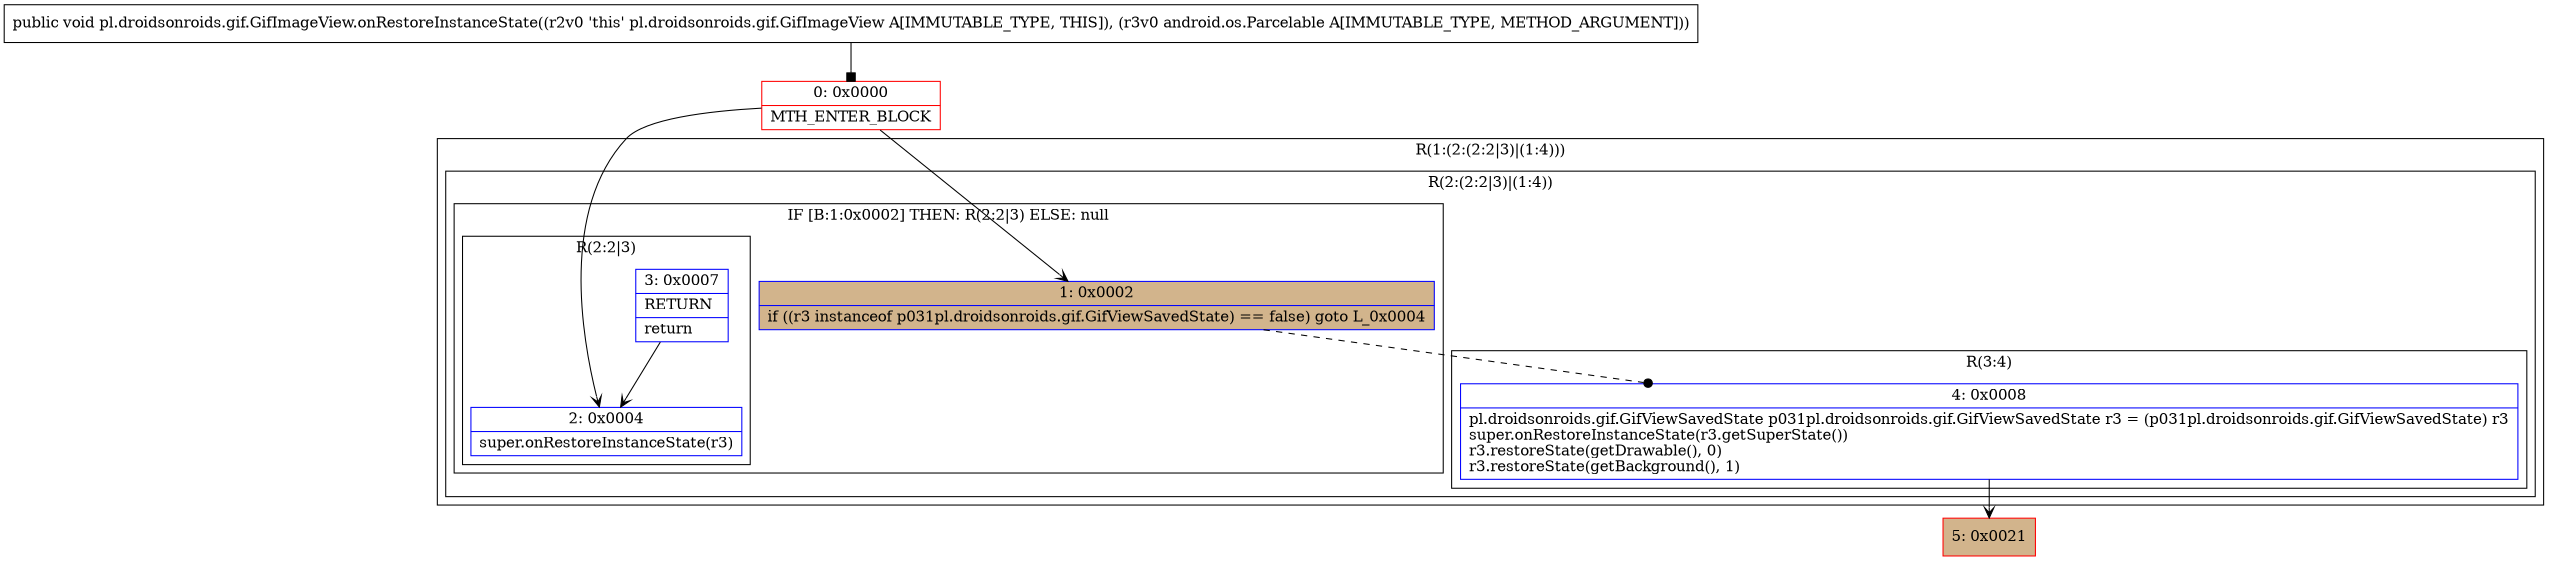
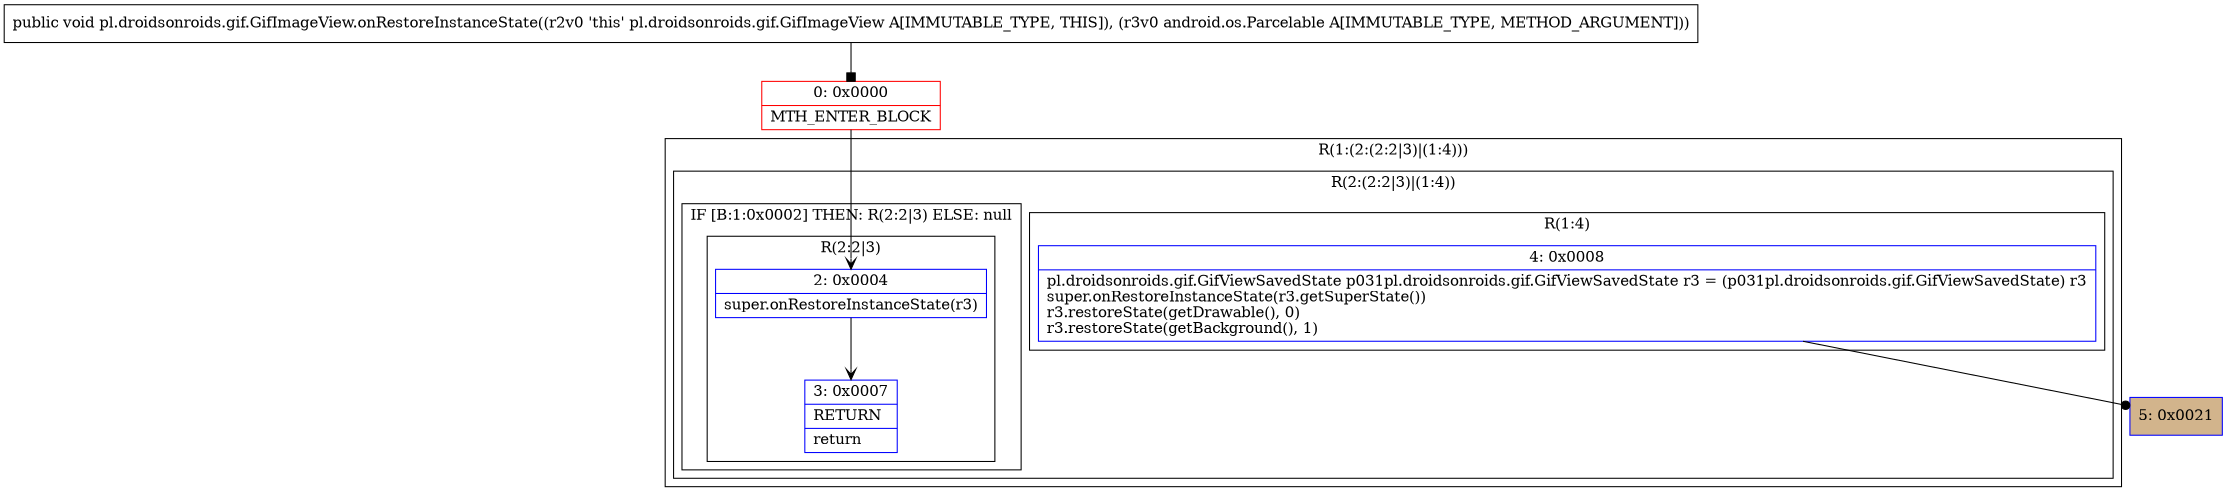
node "1: 0x0002": removed
cluster "R(3:4)": label "R(3:4)" -> "R(1:4)"
edge "3: 0x0007" -> "2: 0x0004": reversed
edge "4: 0x0008" -> "5: 0x0021": arrowhead vee -> dot
node "5: 0x0021": color red -> blue
